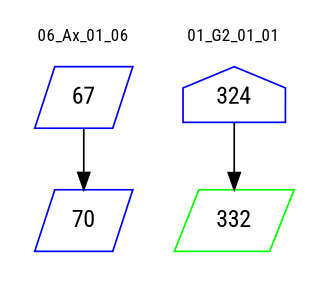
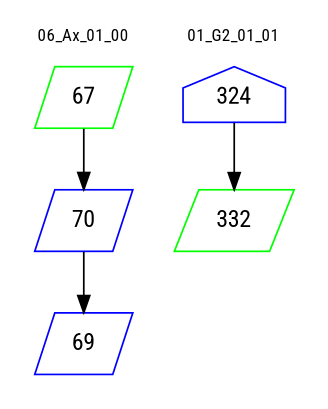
cluster "06_Ax_01_06": label "06_Ax_01_06" -> "06_Ax_01_00"
node "67": color blue -> green
node "69": added
